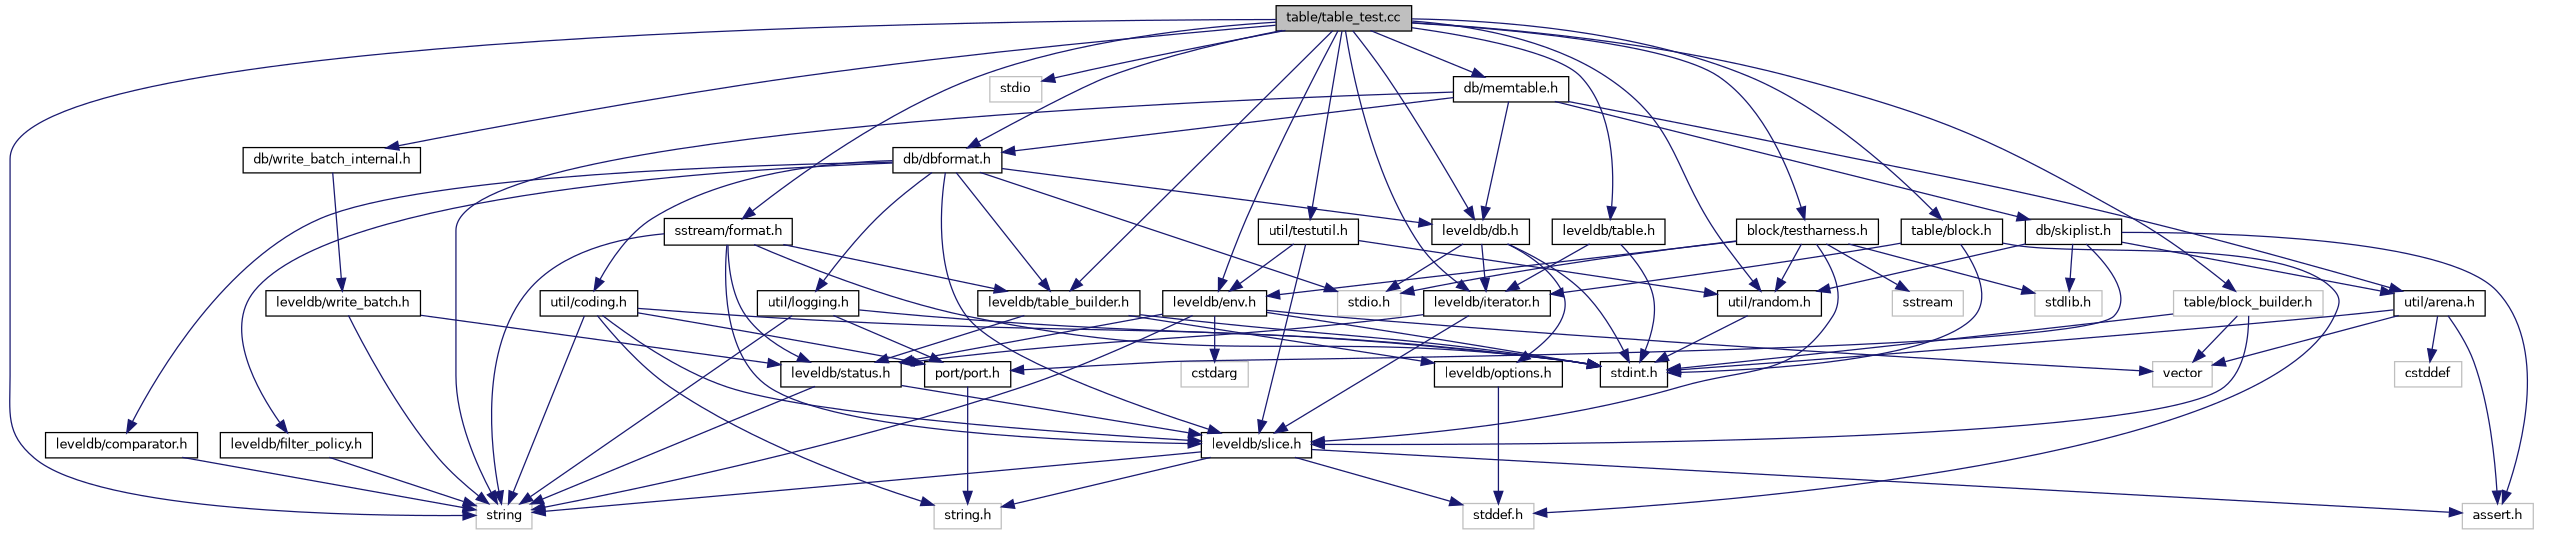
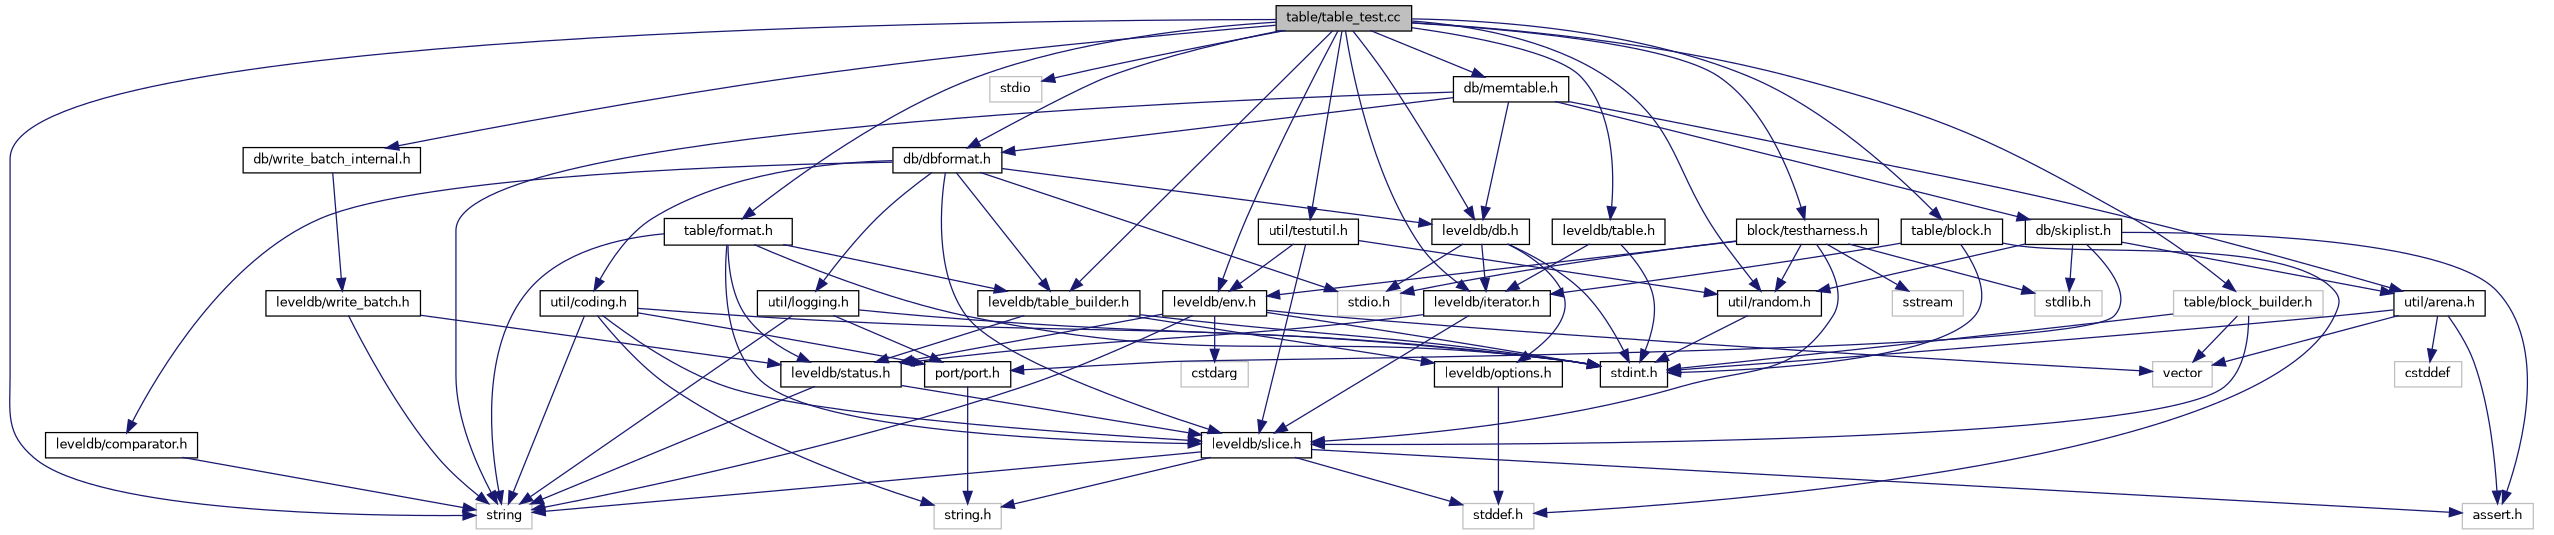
node "sstream/format.h": label "sstream/format.h" -> "table/format.h"
node "leveldb/filter_policy.h": removed
